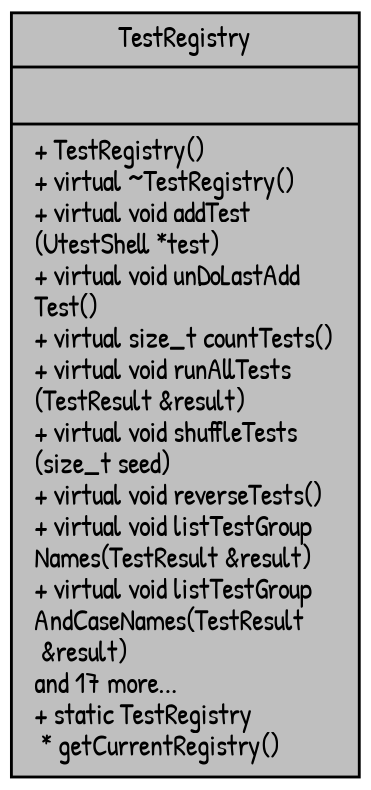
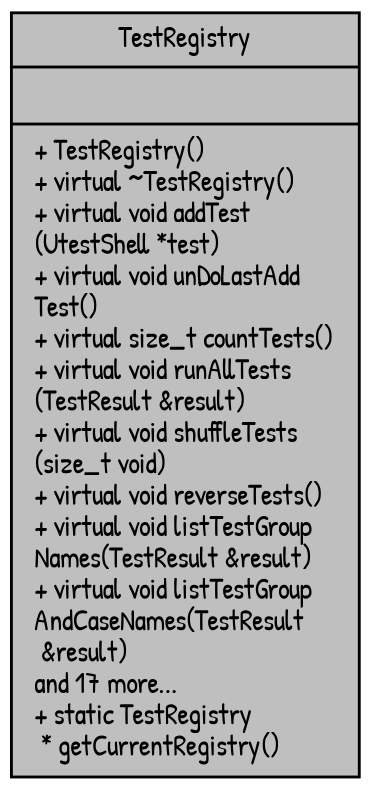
node "TestRegistry": text "(size_t seed)" -> "(size_t void)"
